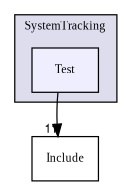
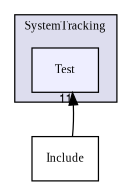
edge "Test" -> "Include": reversed
